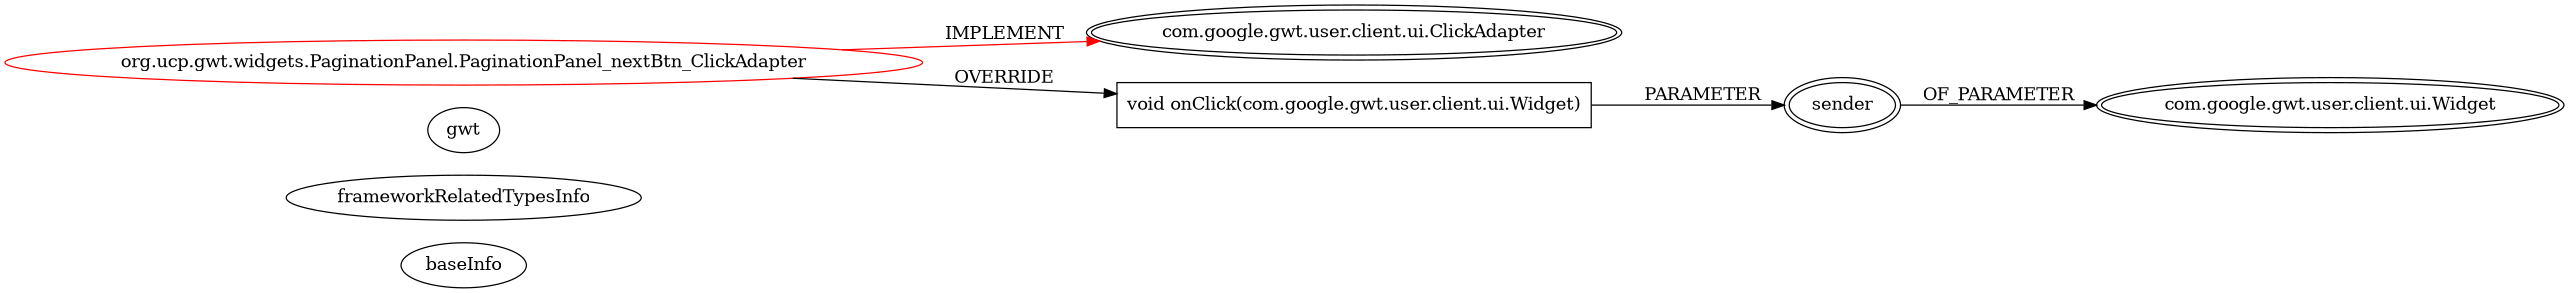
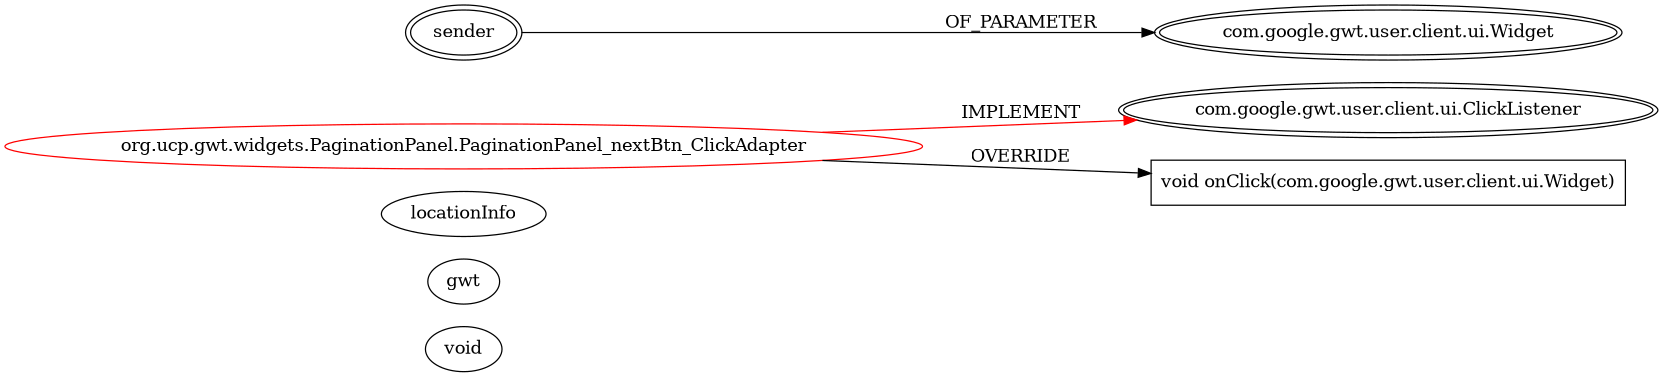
node "com.google.gwt.user.client.ui.ClickAdapter": label "com.google.gwt.user.client.ui.ClickAdapter" -> "com.google.gwt.user.client.ui.ClickListener"
edge "void onClick(com.google.gwt.user.client.ui.Widget)" -> "sender": removed, label "PARAMETER"
node "frameworkRelatedTypesInfo": removed
node "locationInfo": added
node "baseInfo": label "baseInfo" -> "void"
